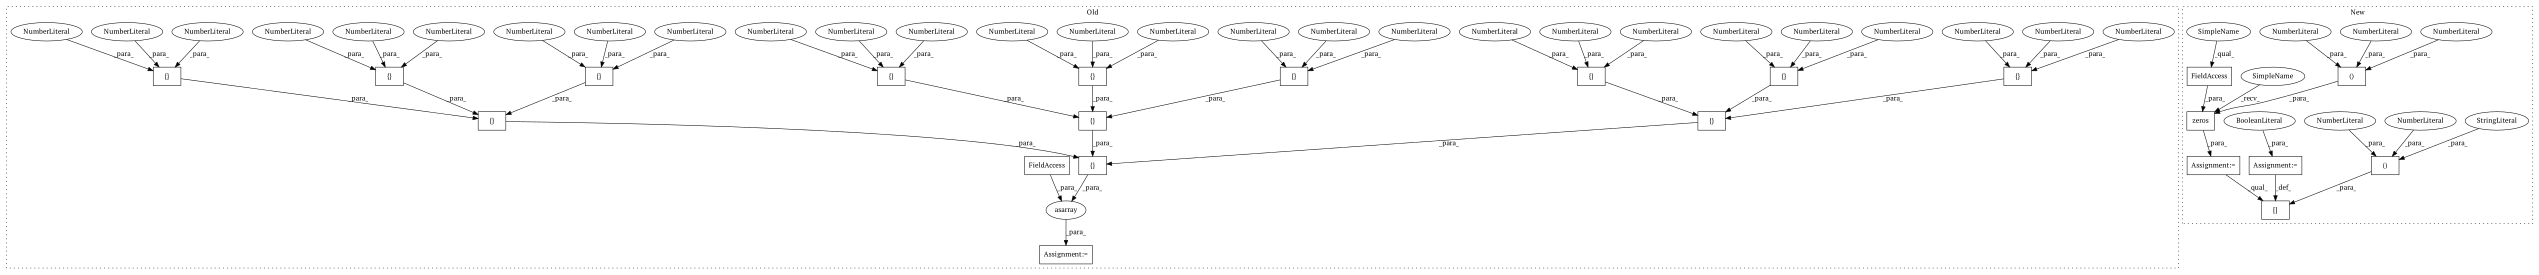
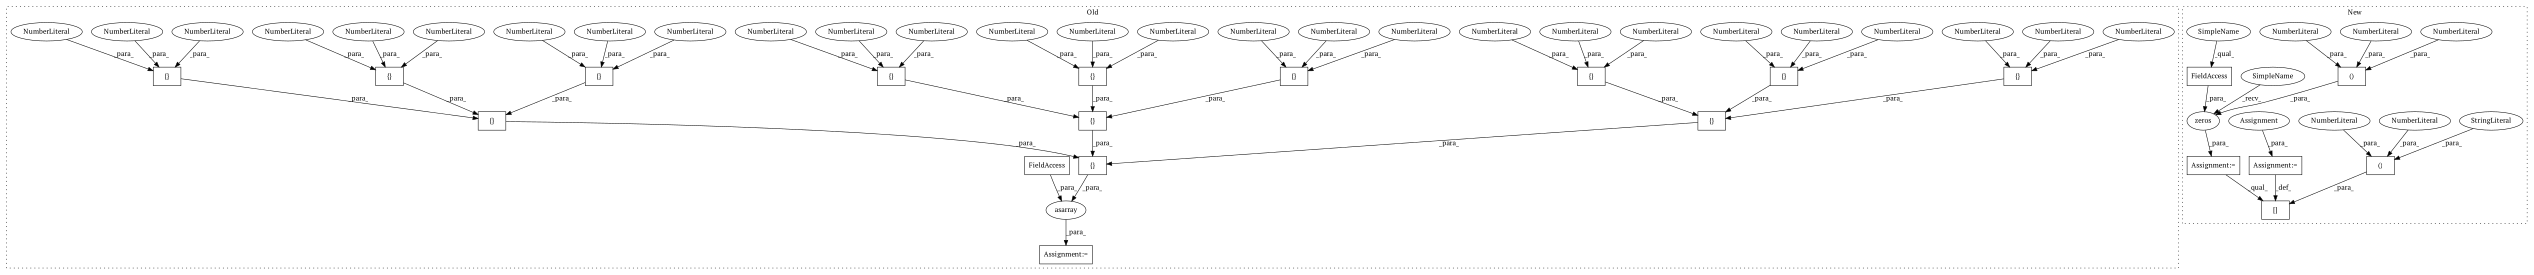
node "zeros": shape box -> ellipse
node "BooleanLiteral": label "BooleanLiteral" -> "Assignment"
